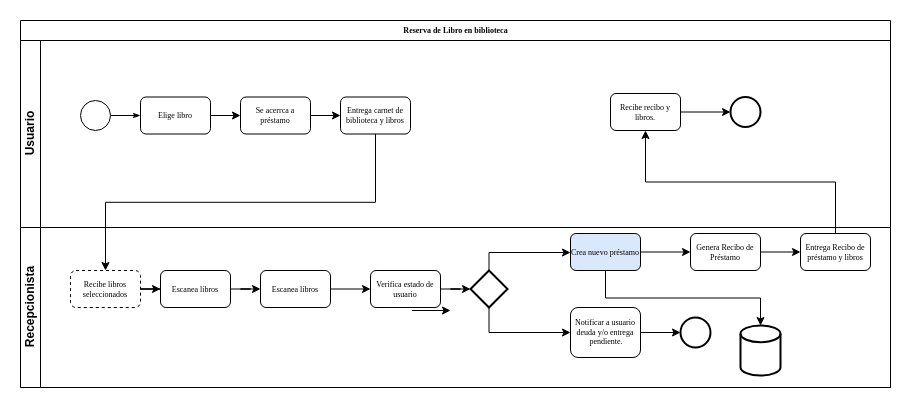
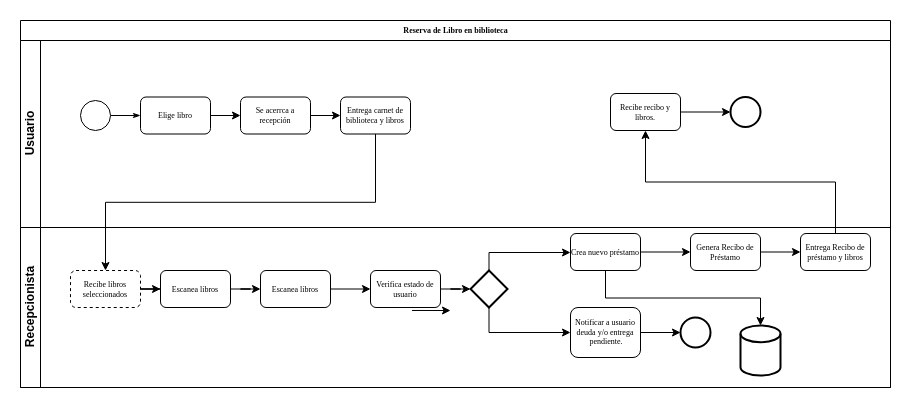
node "Se acerrca a préstamo": label "Se acerrca a préstamo" -> "Se acerrca a recepción"
node "Crea nuevo préstamo": fillcolor #dae8fc -> #ffffff
